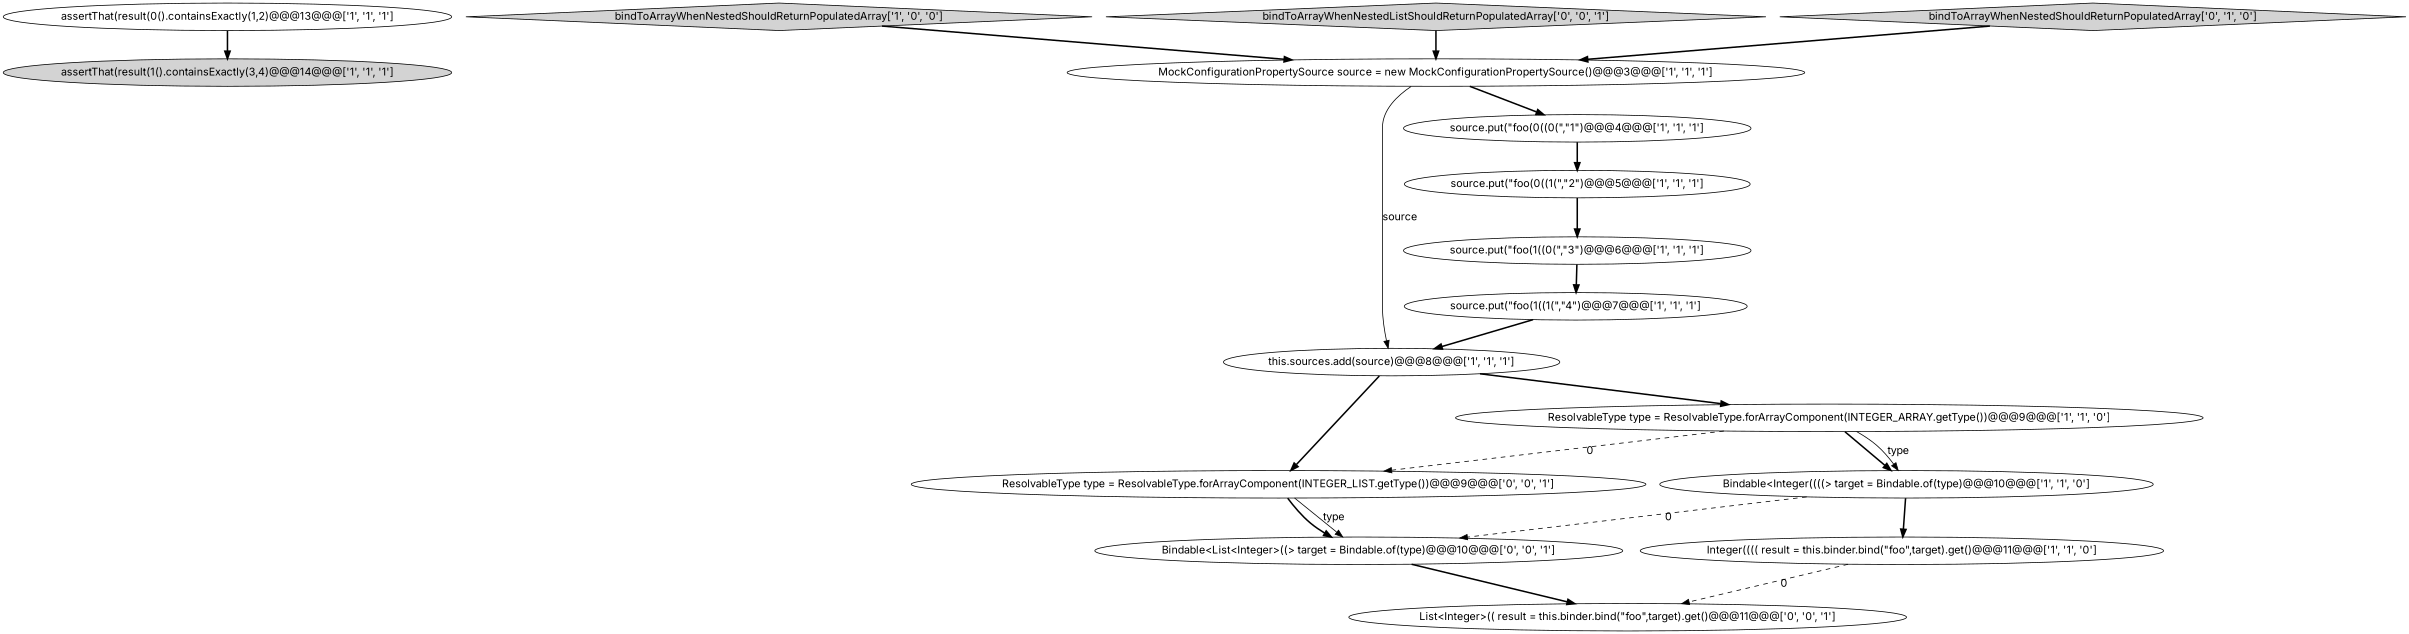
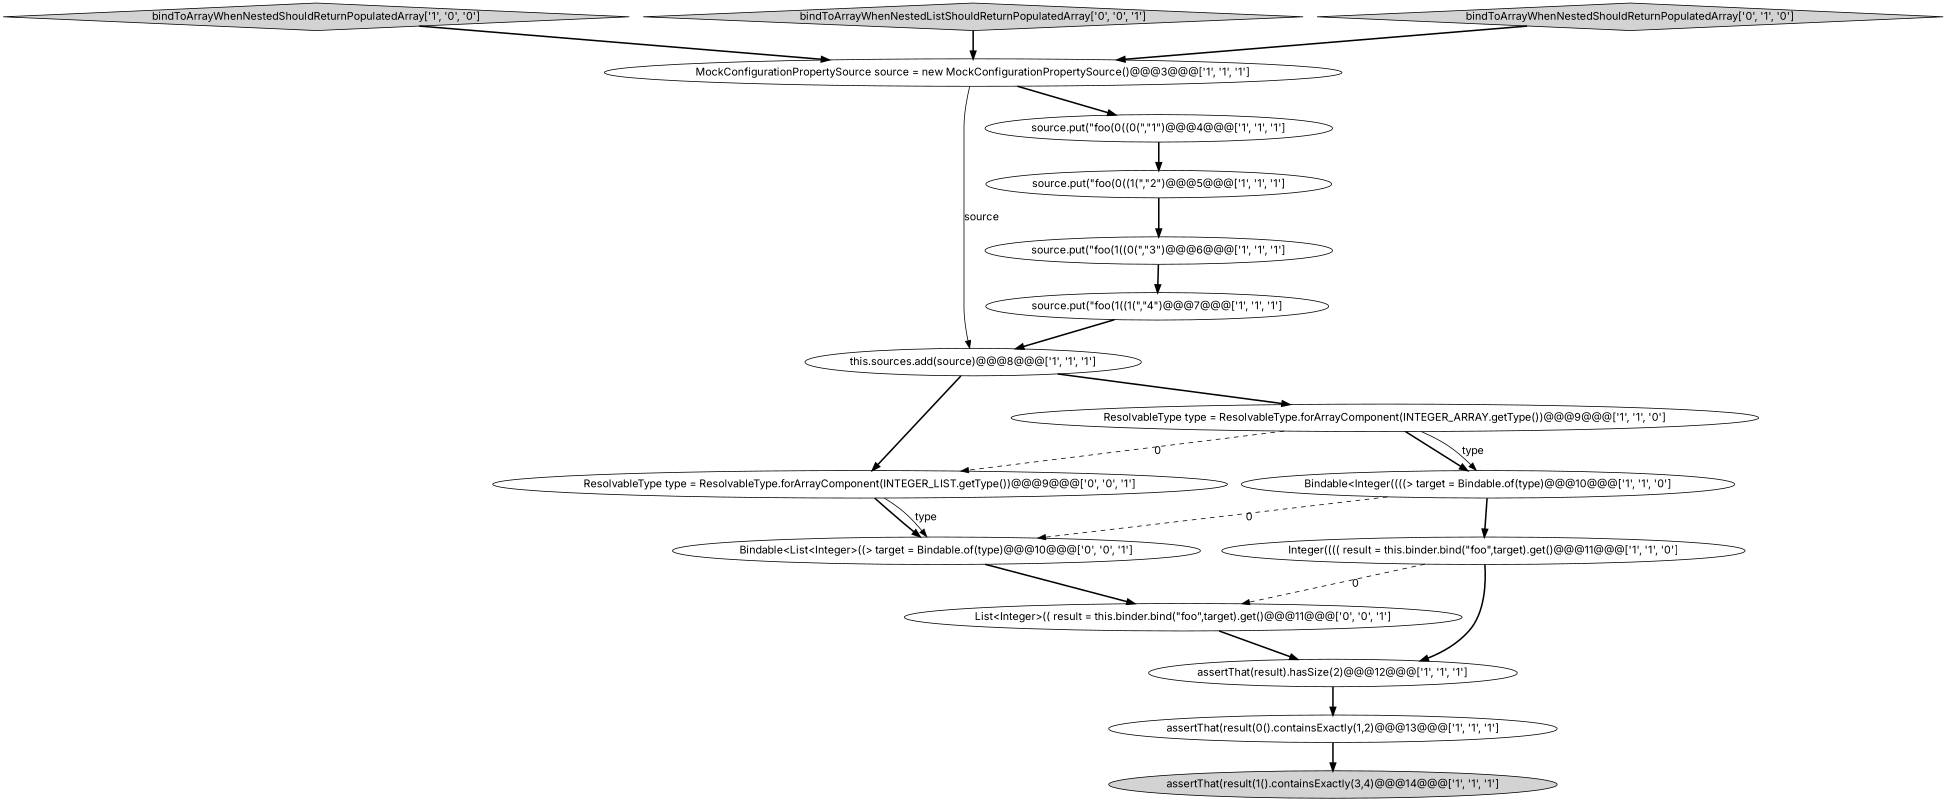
node "assertThat(result).hasSize(2)@@@12@@@['1', '1', '1']": added
